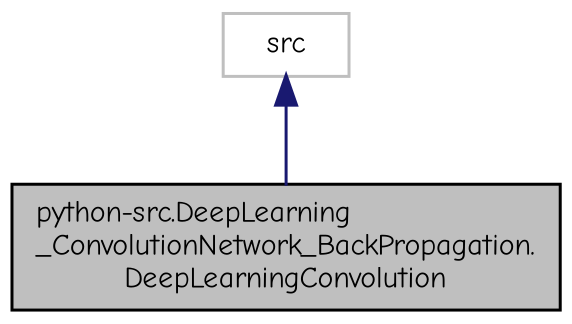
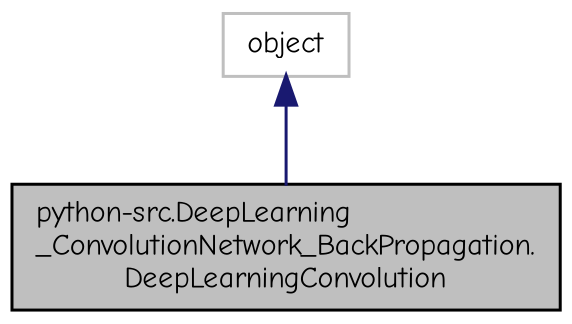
node "src": label "src" -> "object"
